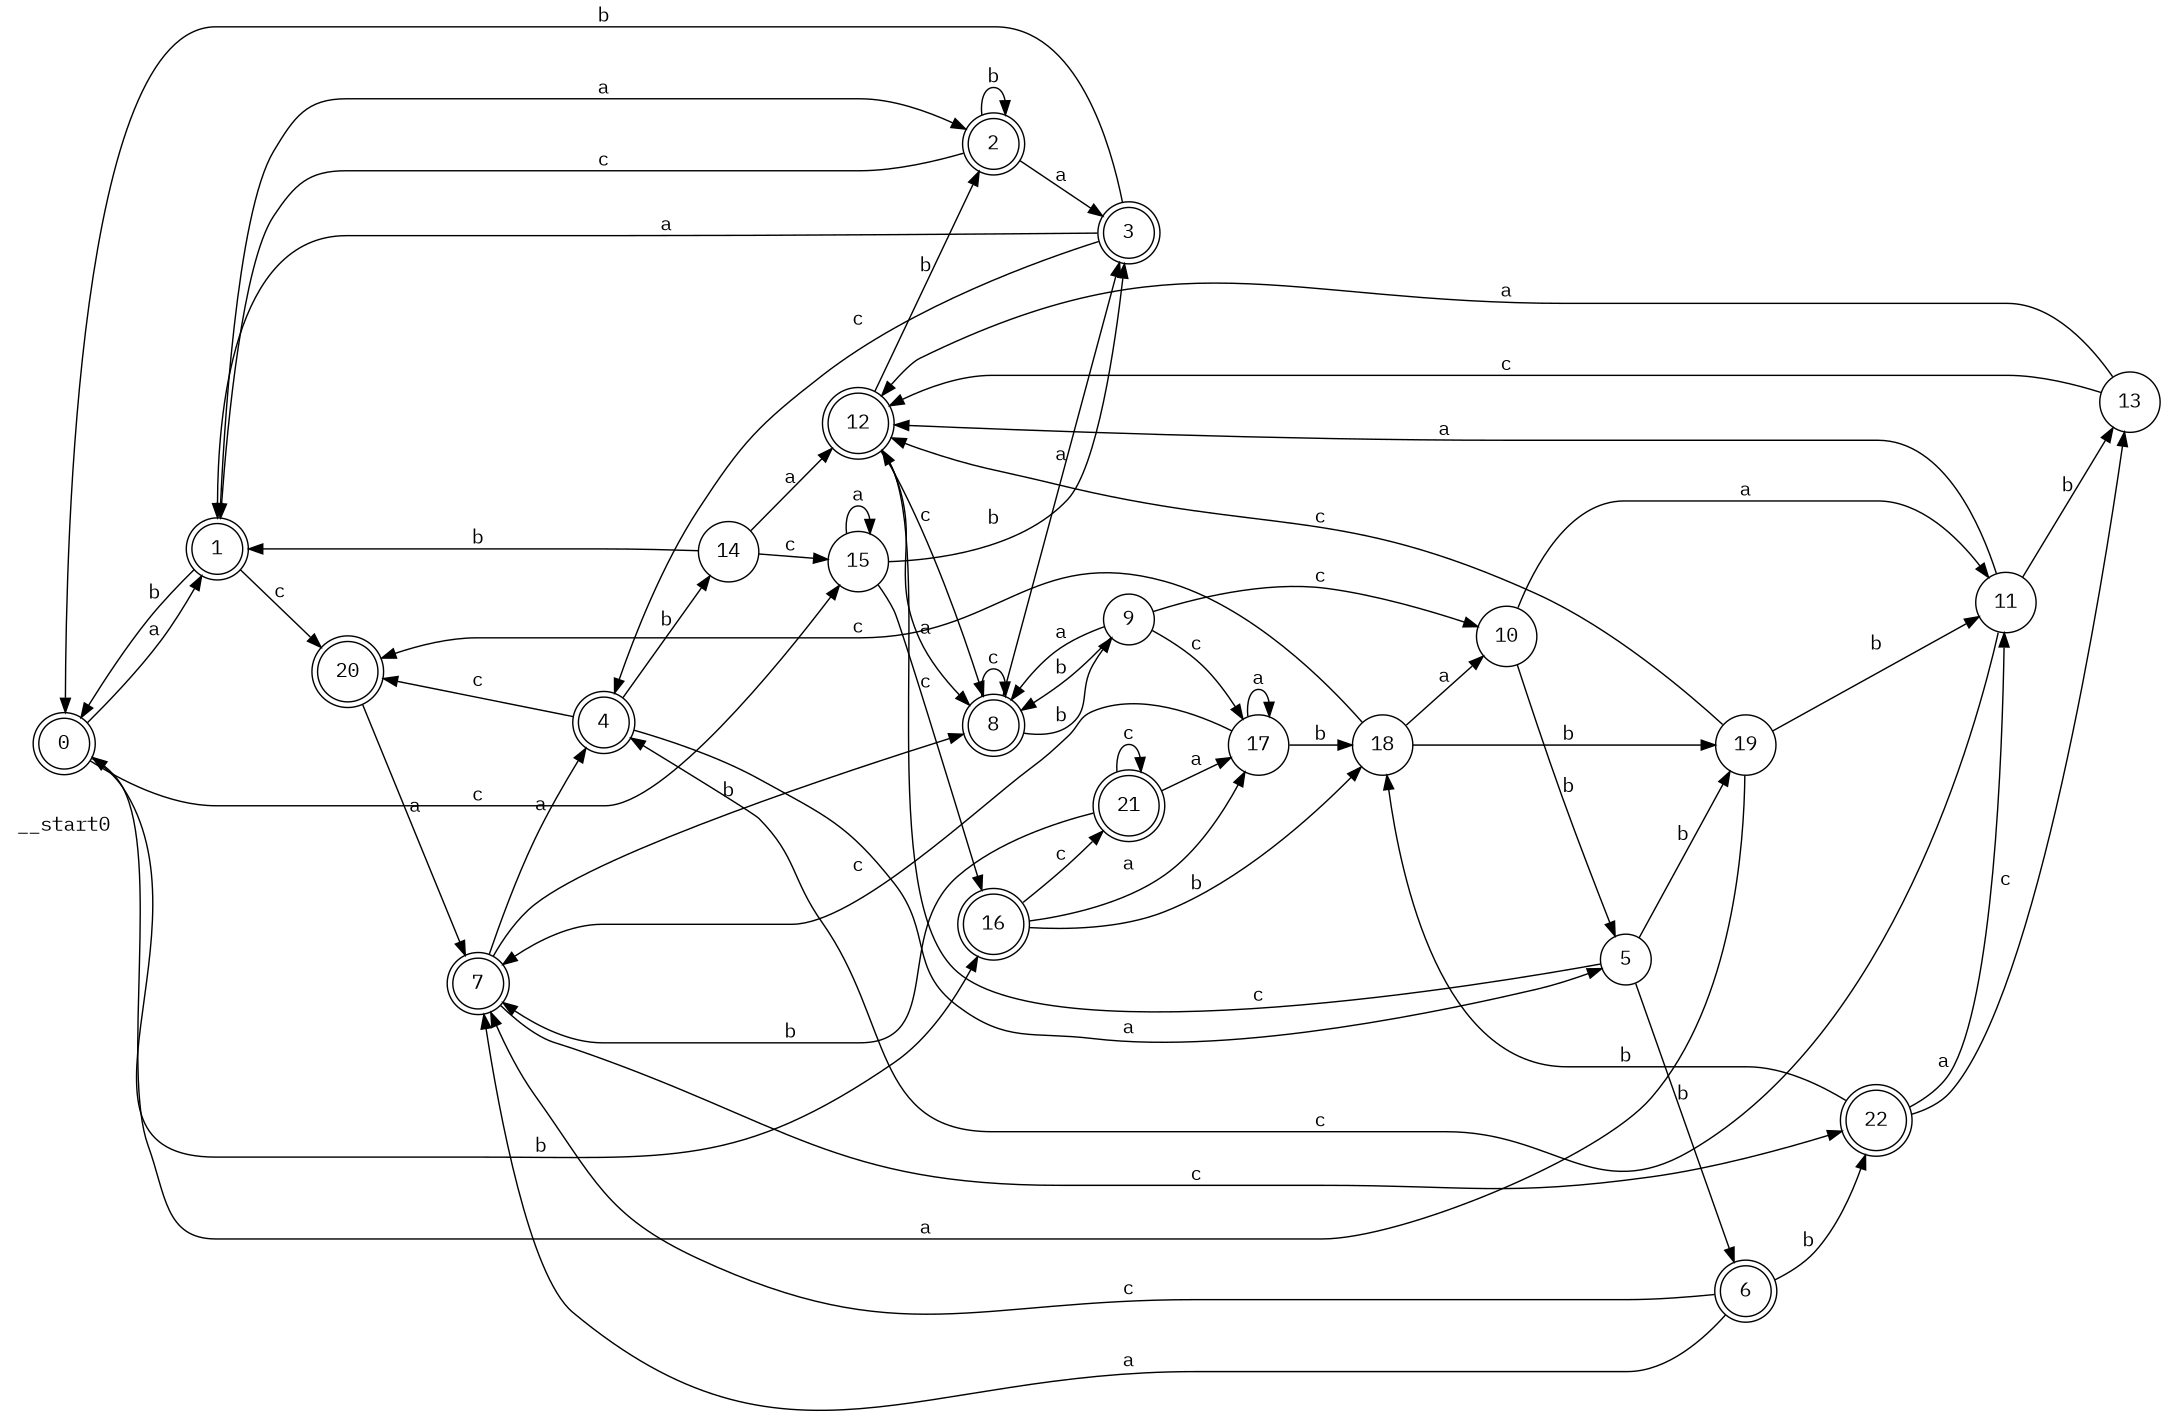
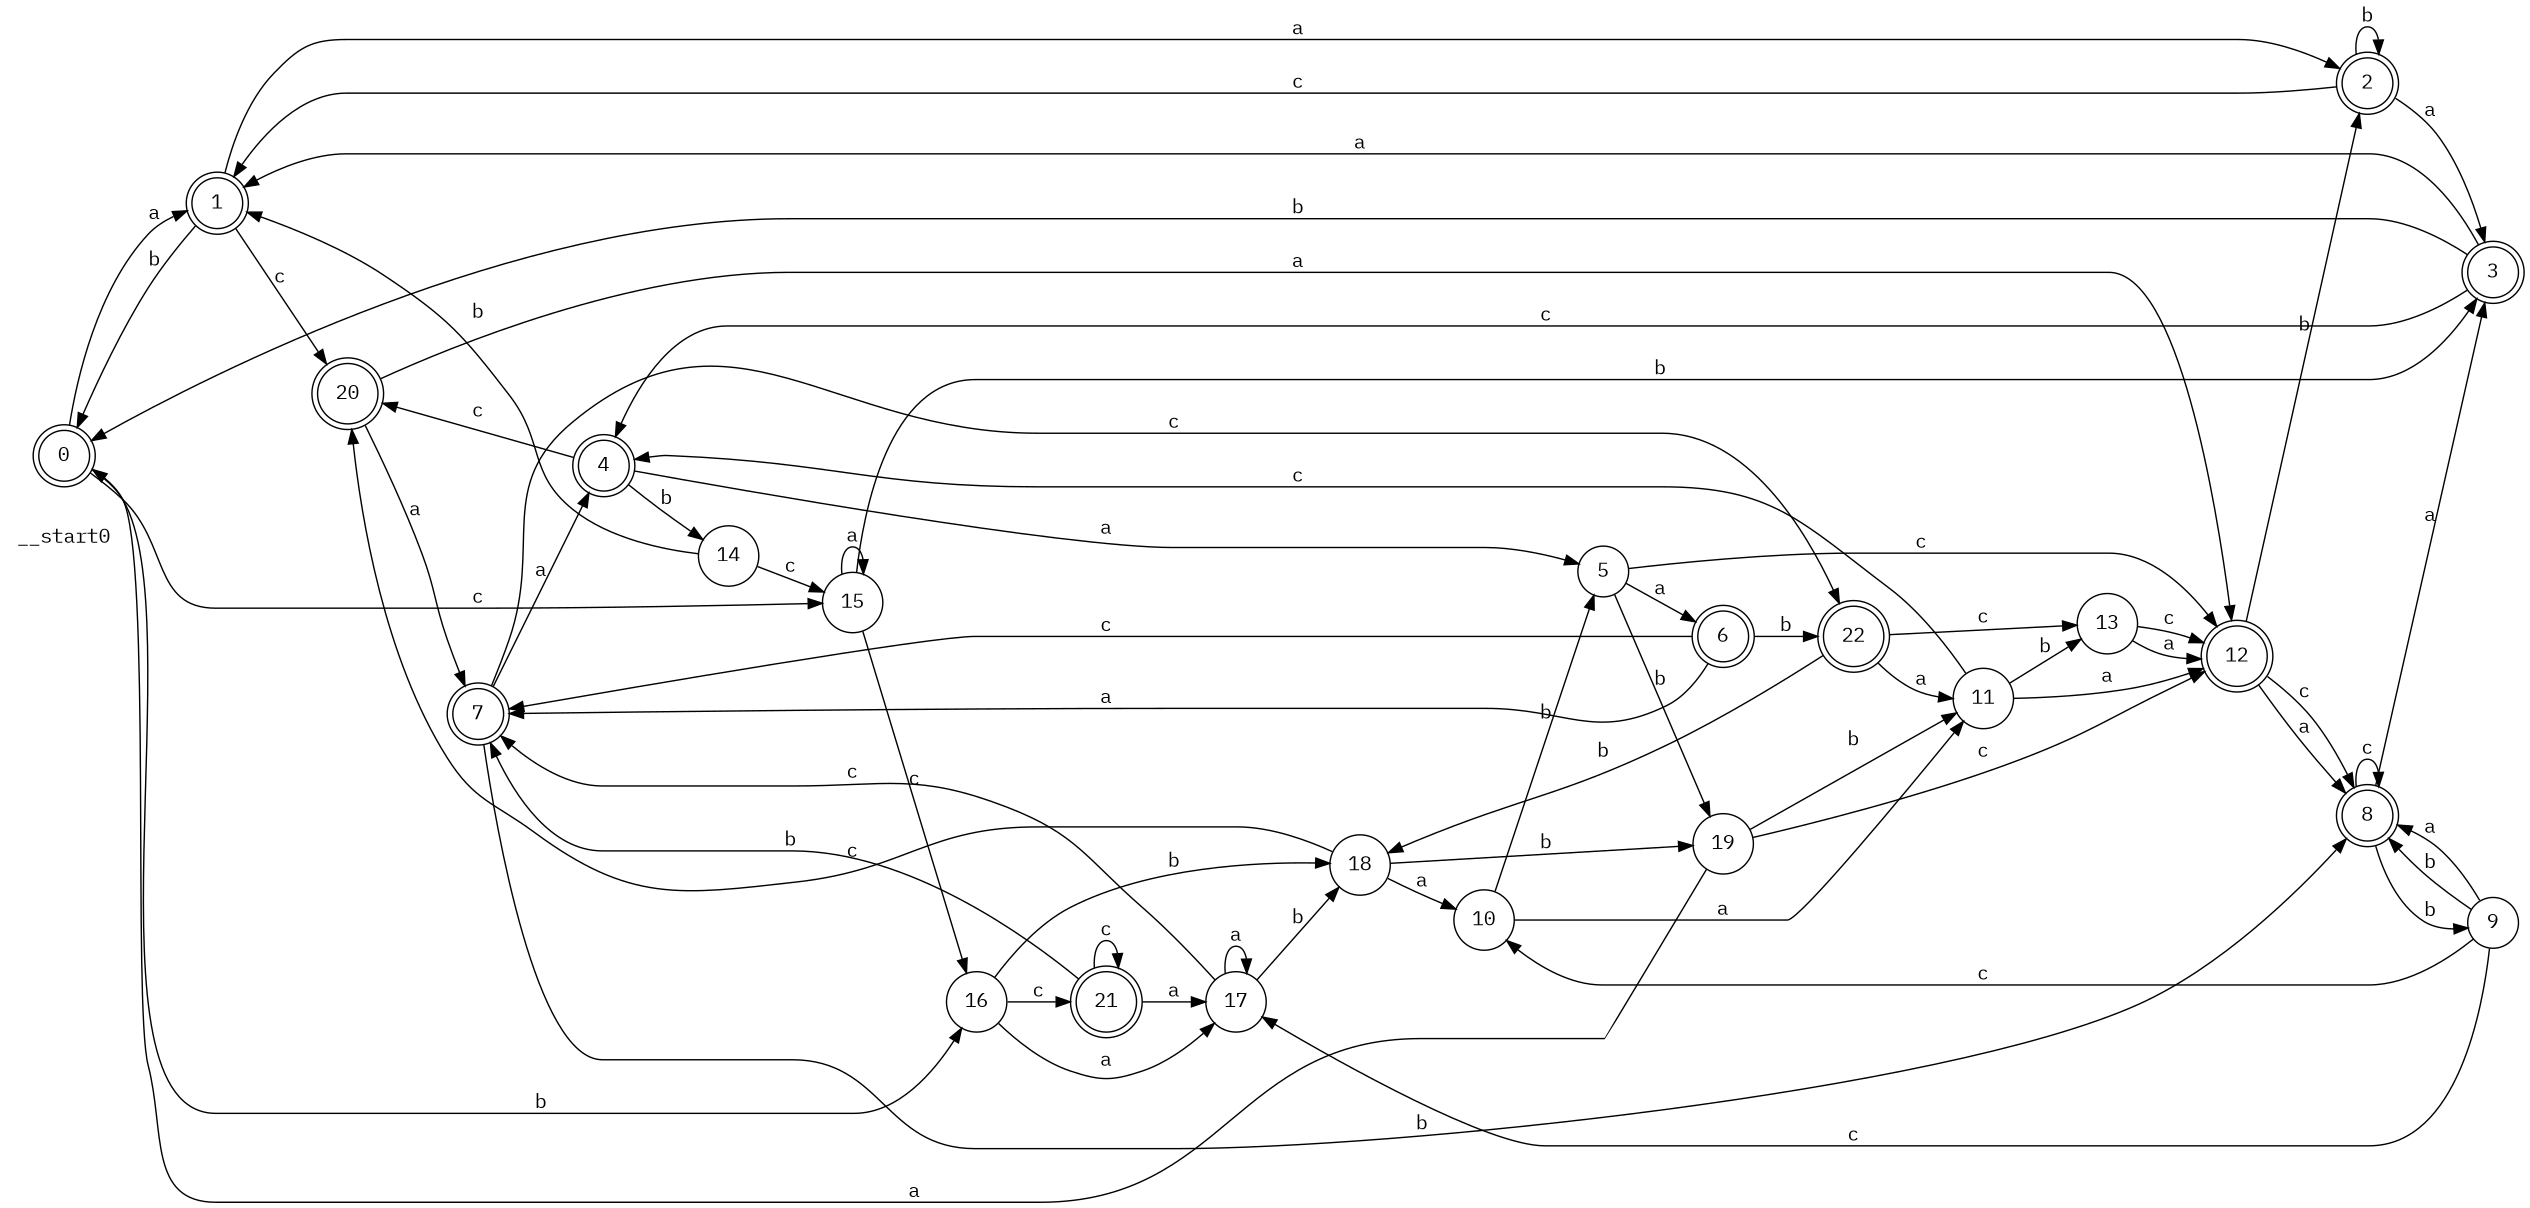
edge "14" -> "12": now "20" -> "12"
node "16": shape doublecircle -> circle
edge "5" -> "6": label "b" -> "a"
